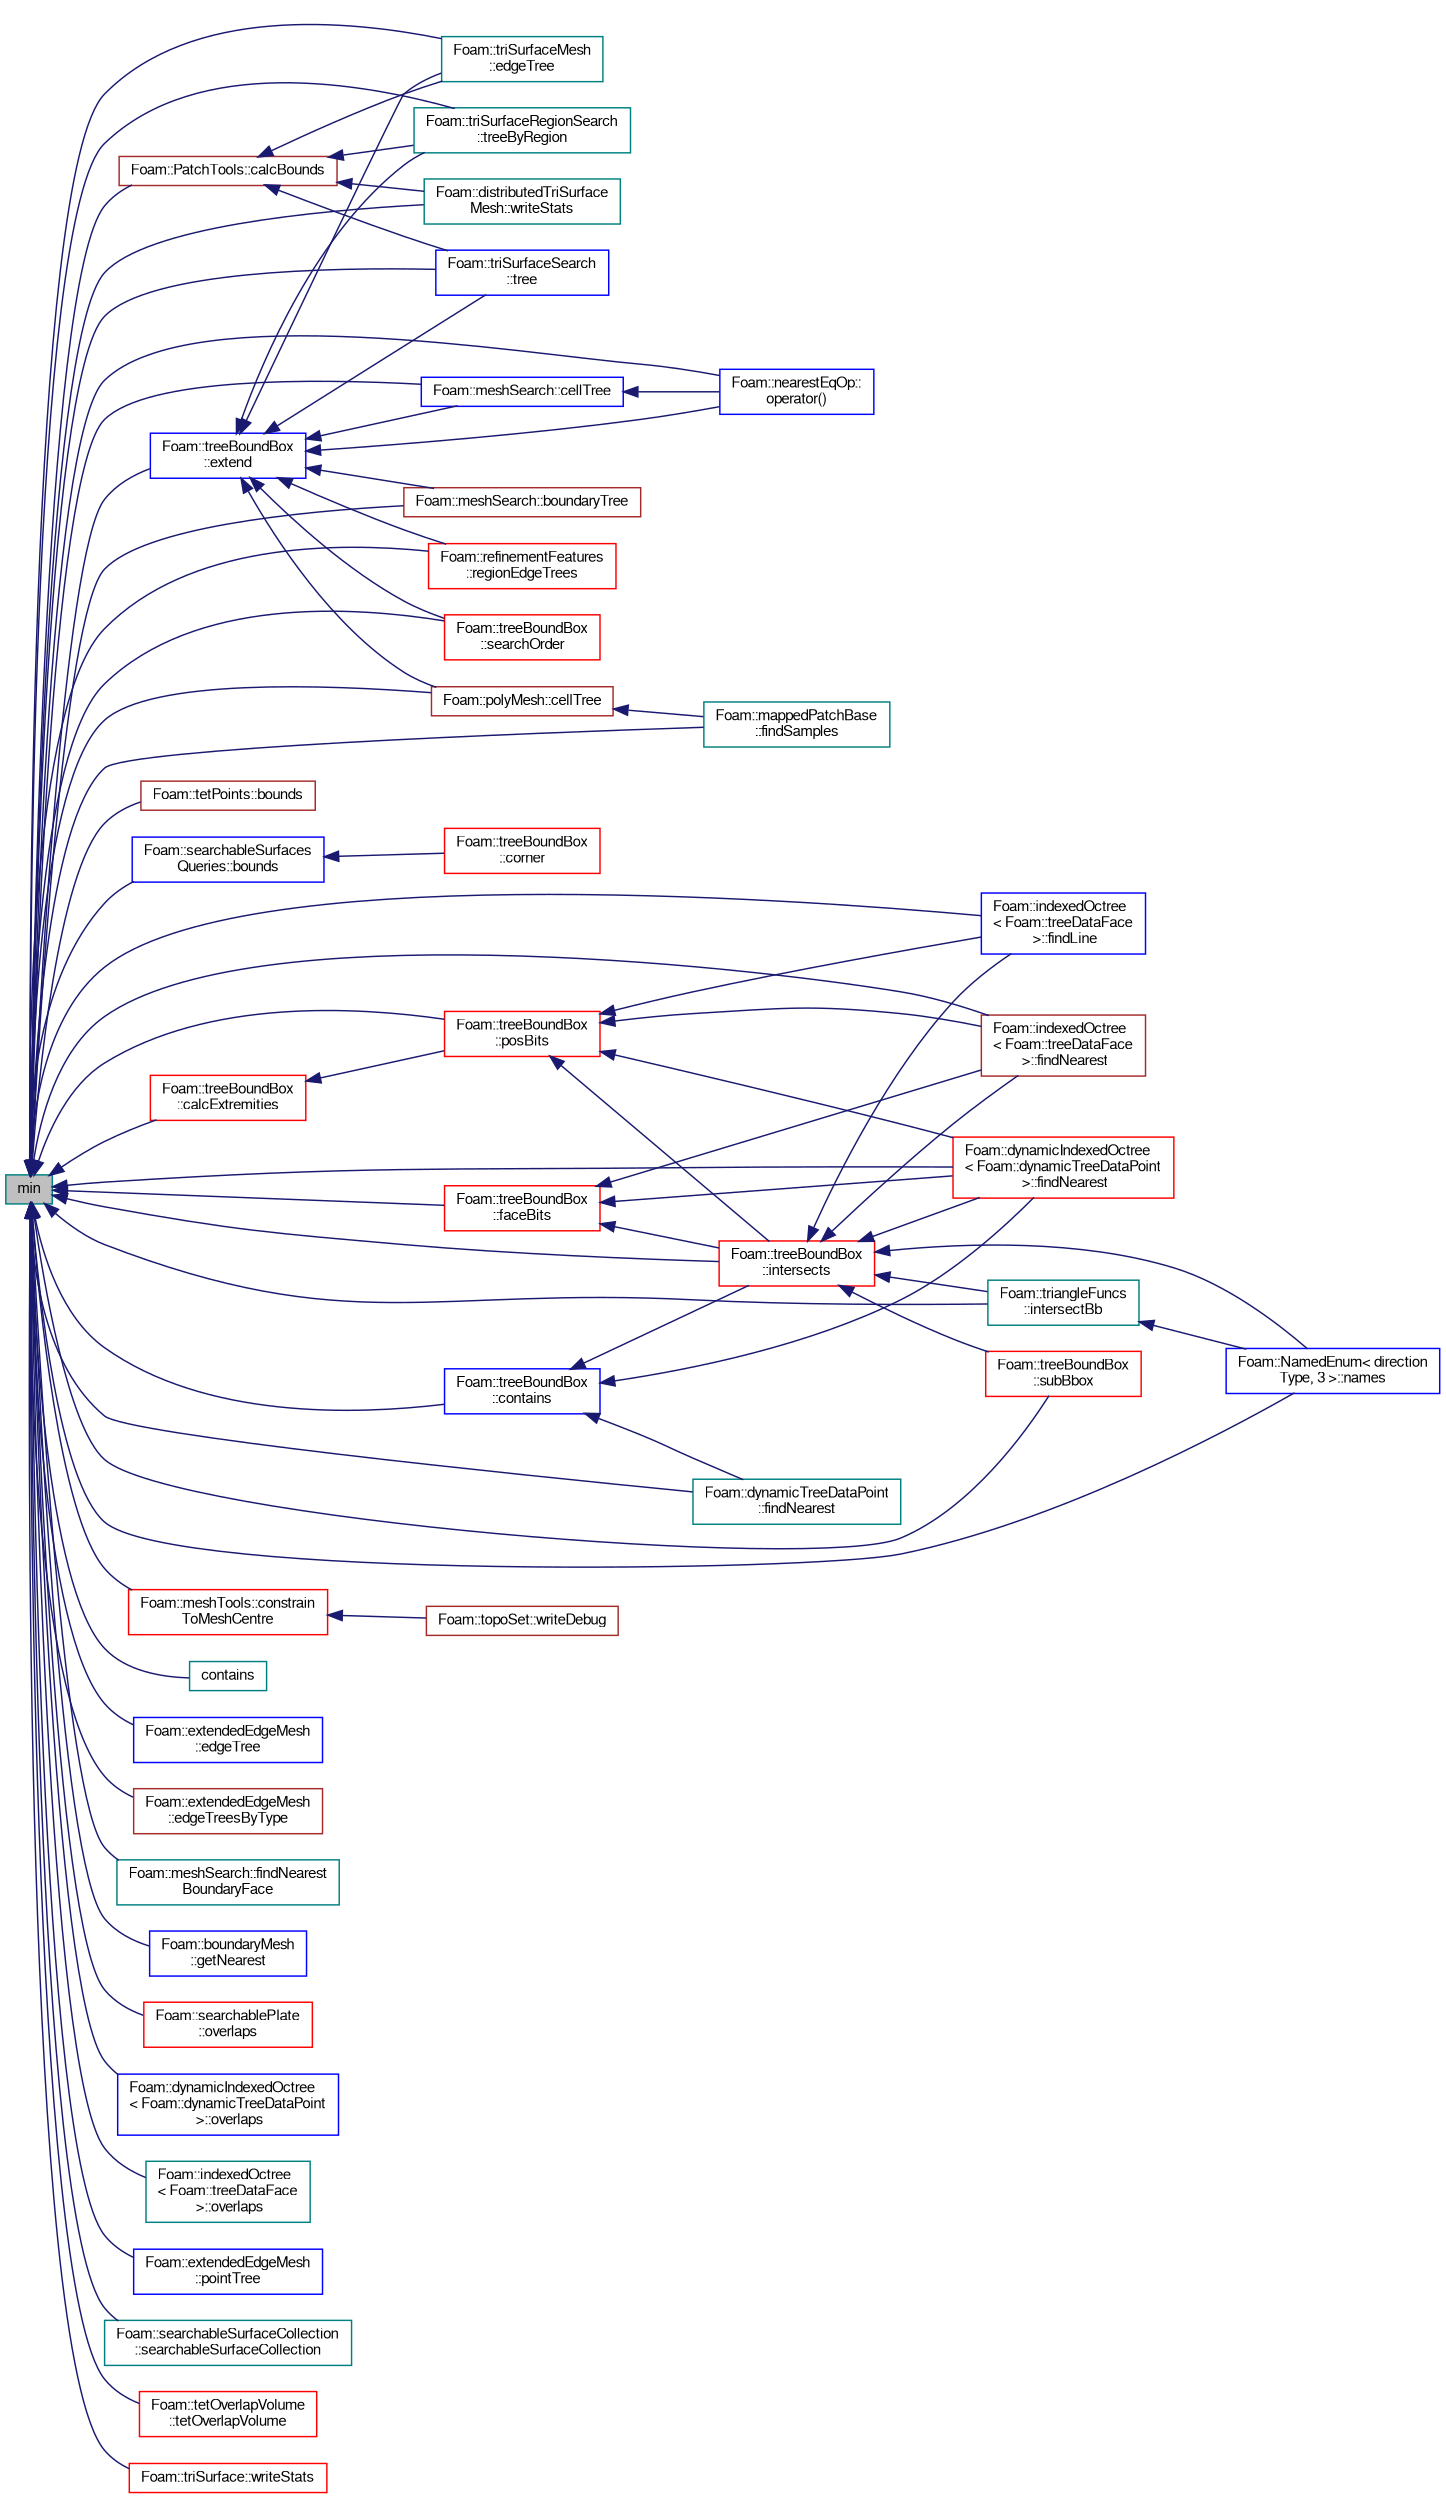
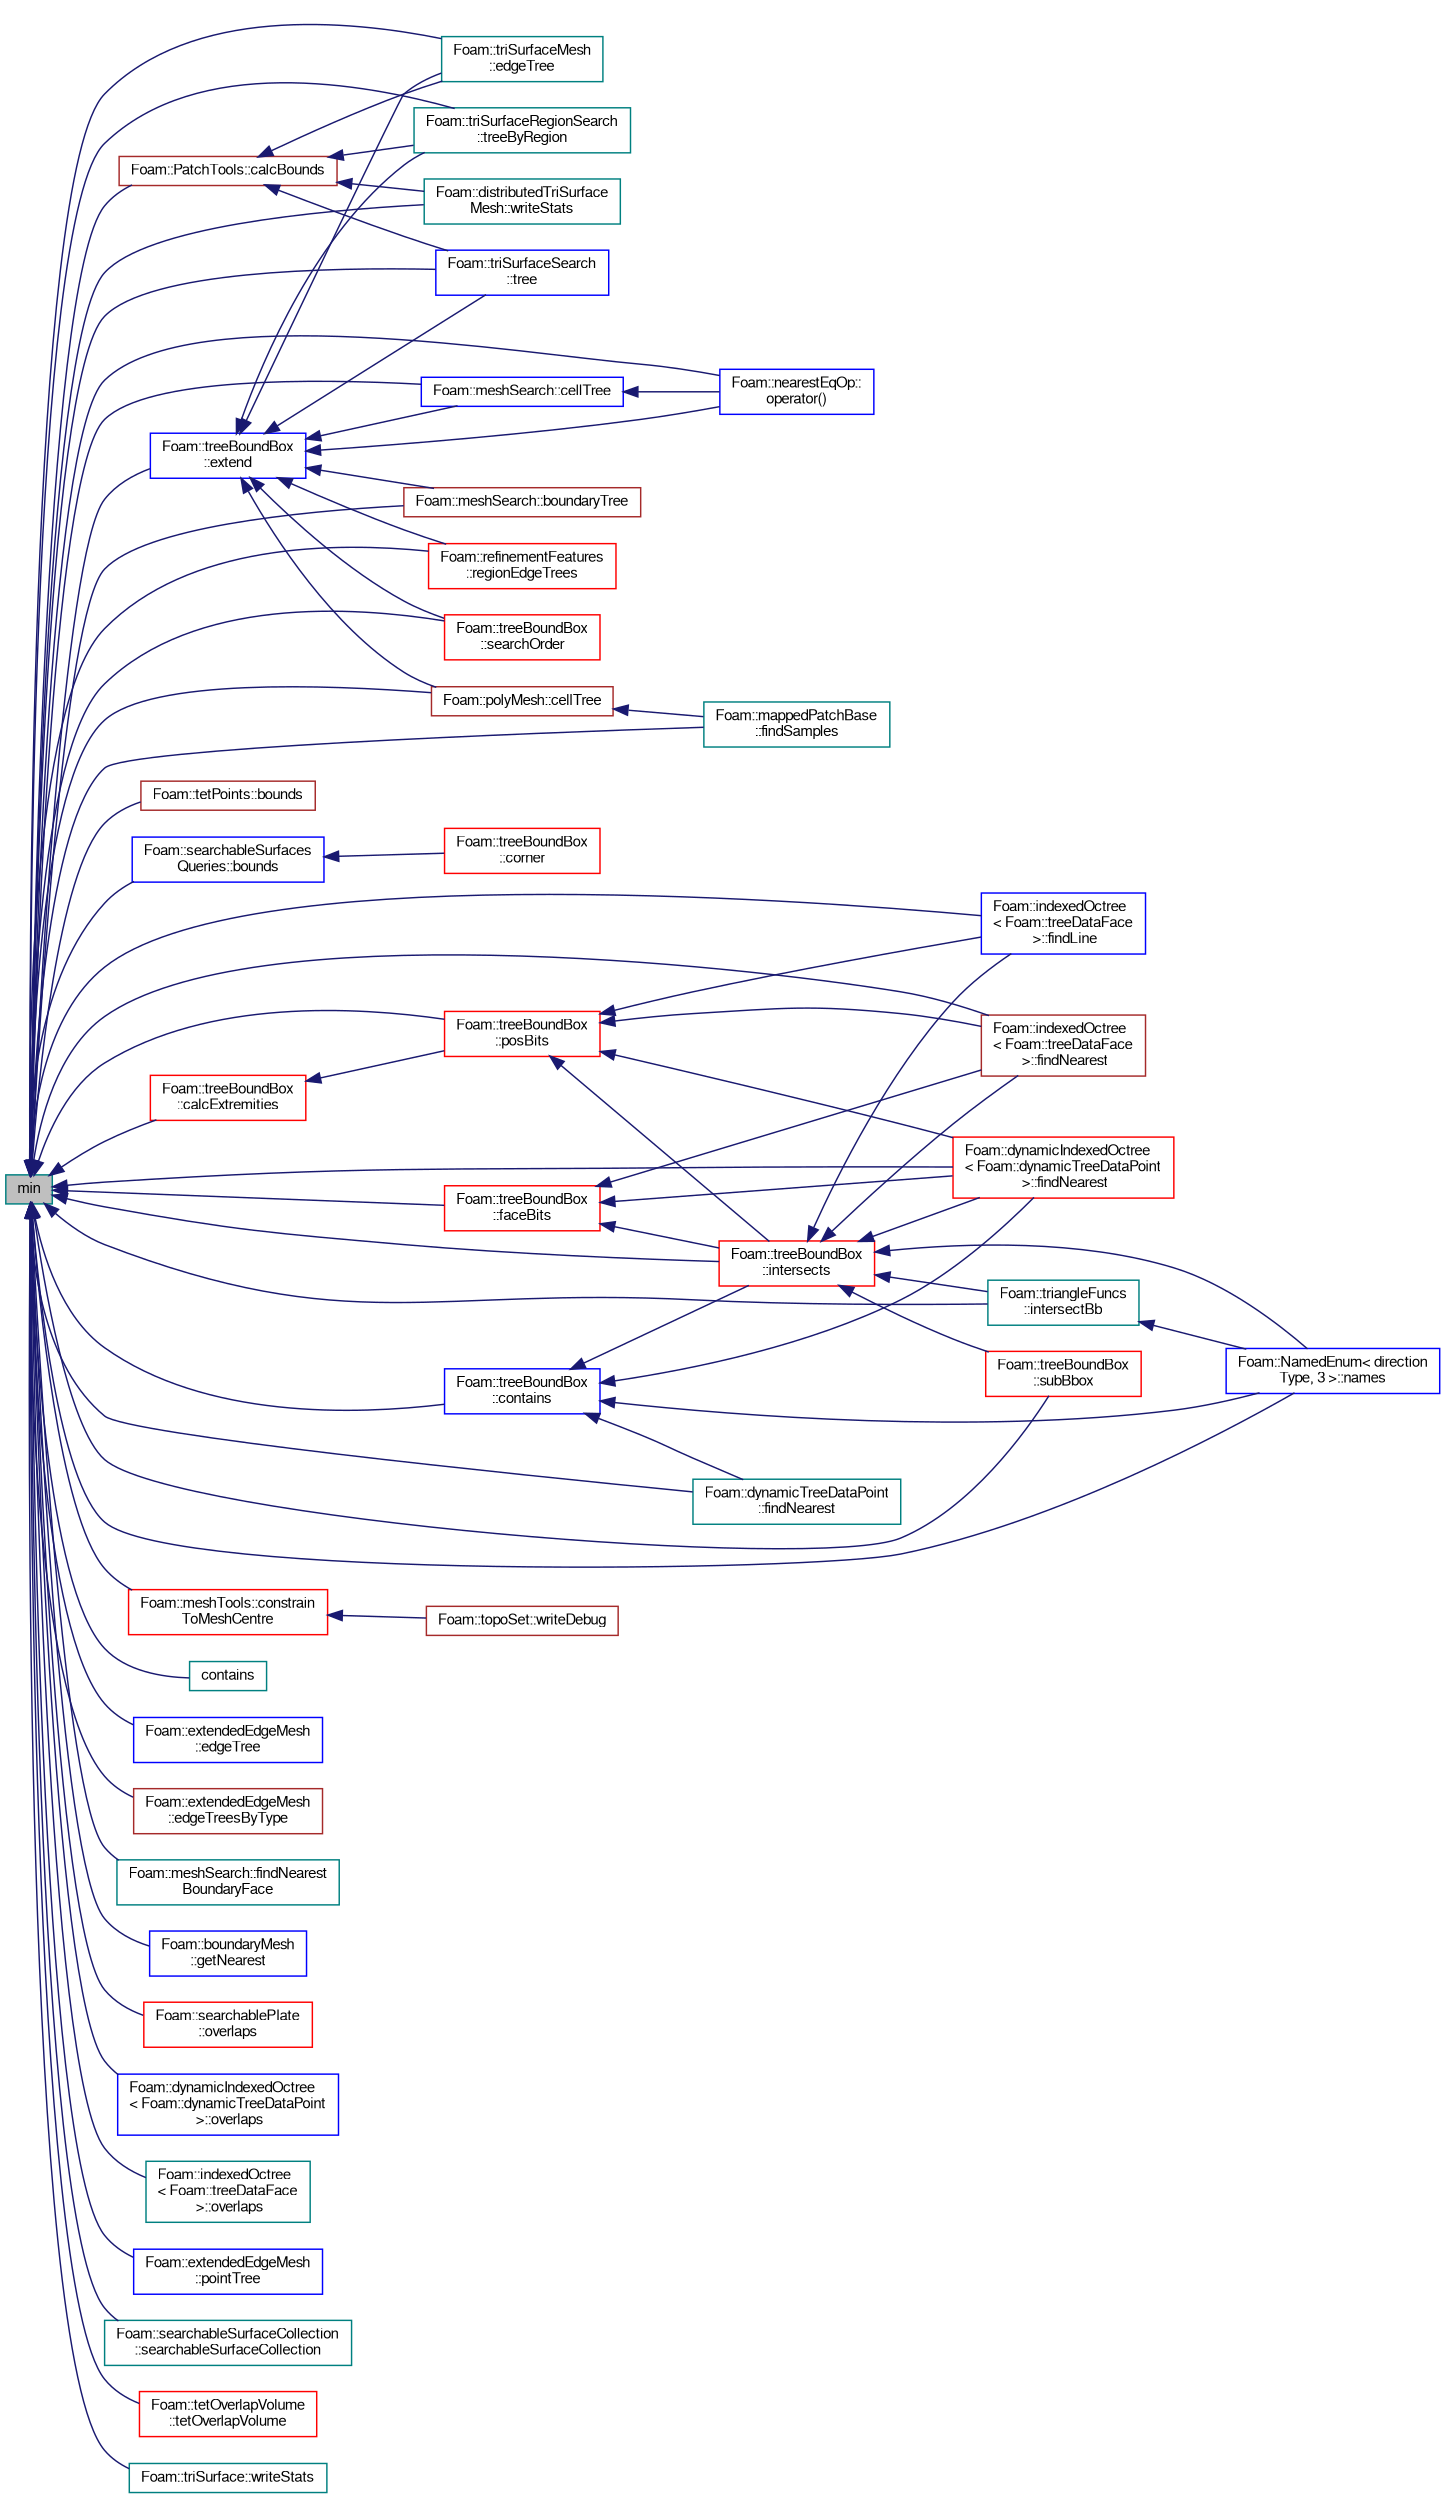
edge "Foam::NamedEnum< direction Type, 3 >::names" -> "Foam::treeBoundBox ::contains": added
node "Foam::triSurface::writeStats": color red -> teal
